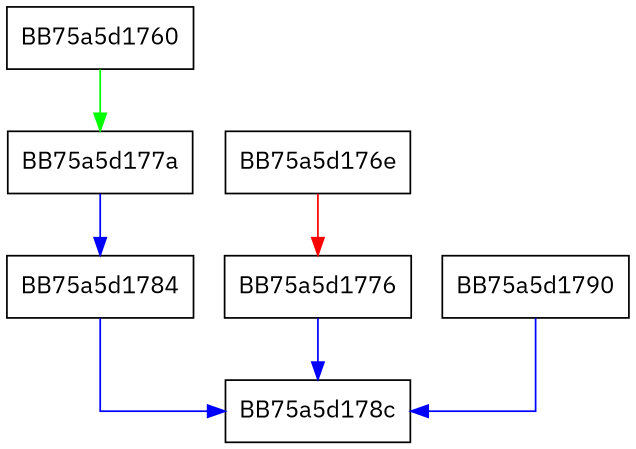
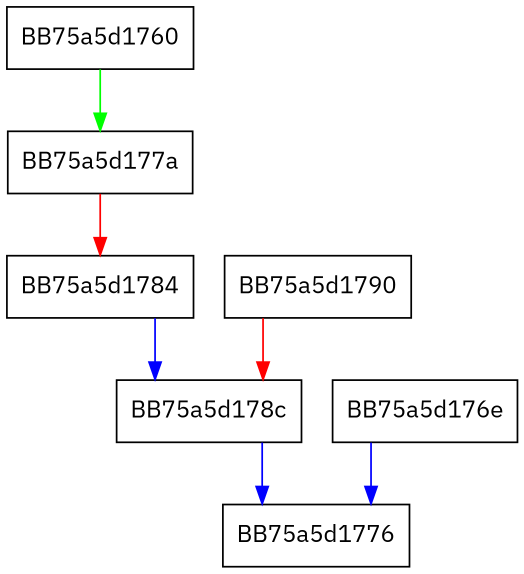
edge "BB75a5d177a" -> "BB75a5d1784": color blue -> red
edge "BB75a5d176e" -> "BB75a5d1776": color red -> blue
edge "BB75a5d1776" -> "BB75a5d178c": reversed
edge "BB75a5d1790" -> "BB75a5d178c": color blue -> red
